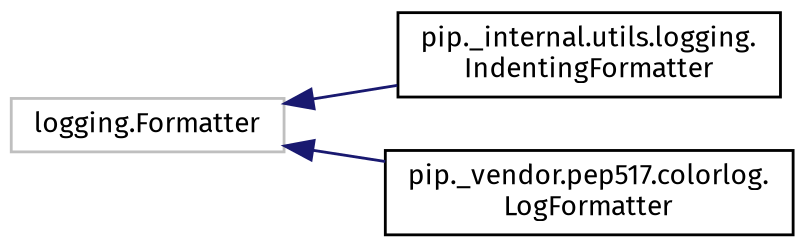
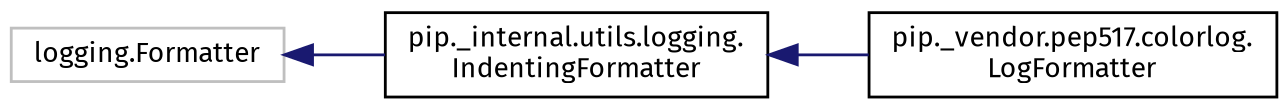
edge "pip._vendor.pep517.colorlog. LogFormatter" -> "logging.Formatter": now "pip._vendor.pep517.colorlog. LogFormatter" -> "pip._internal.utils.logging. IndentingFormatter"
